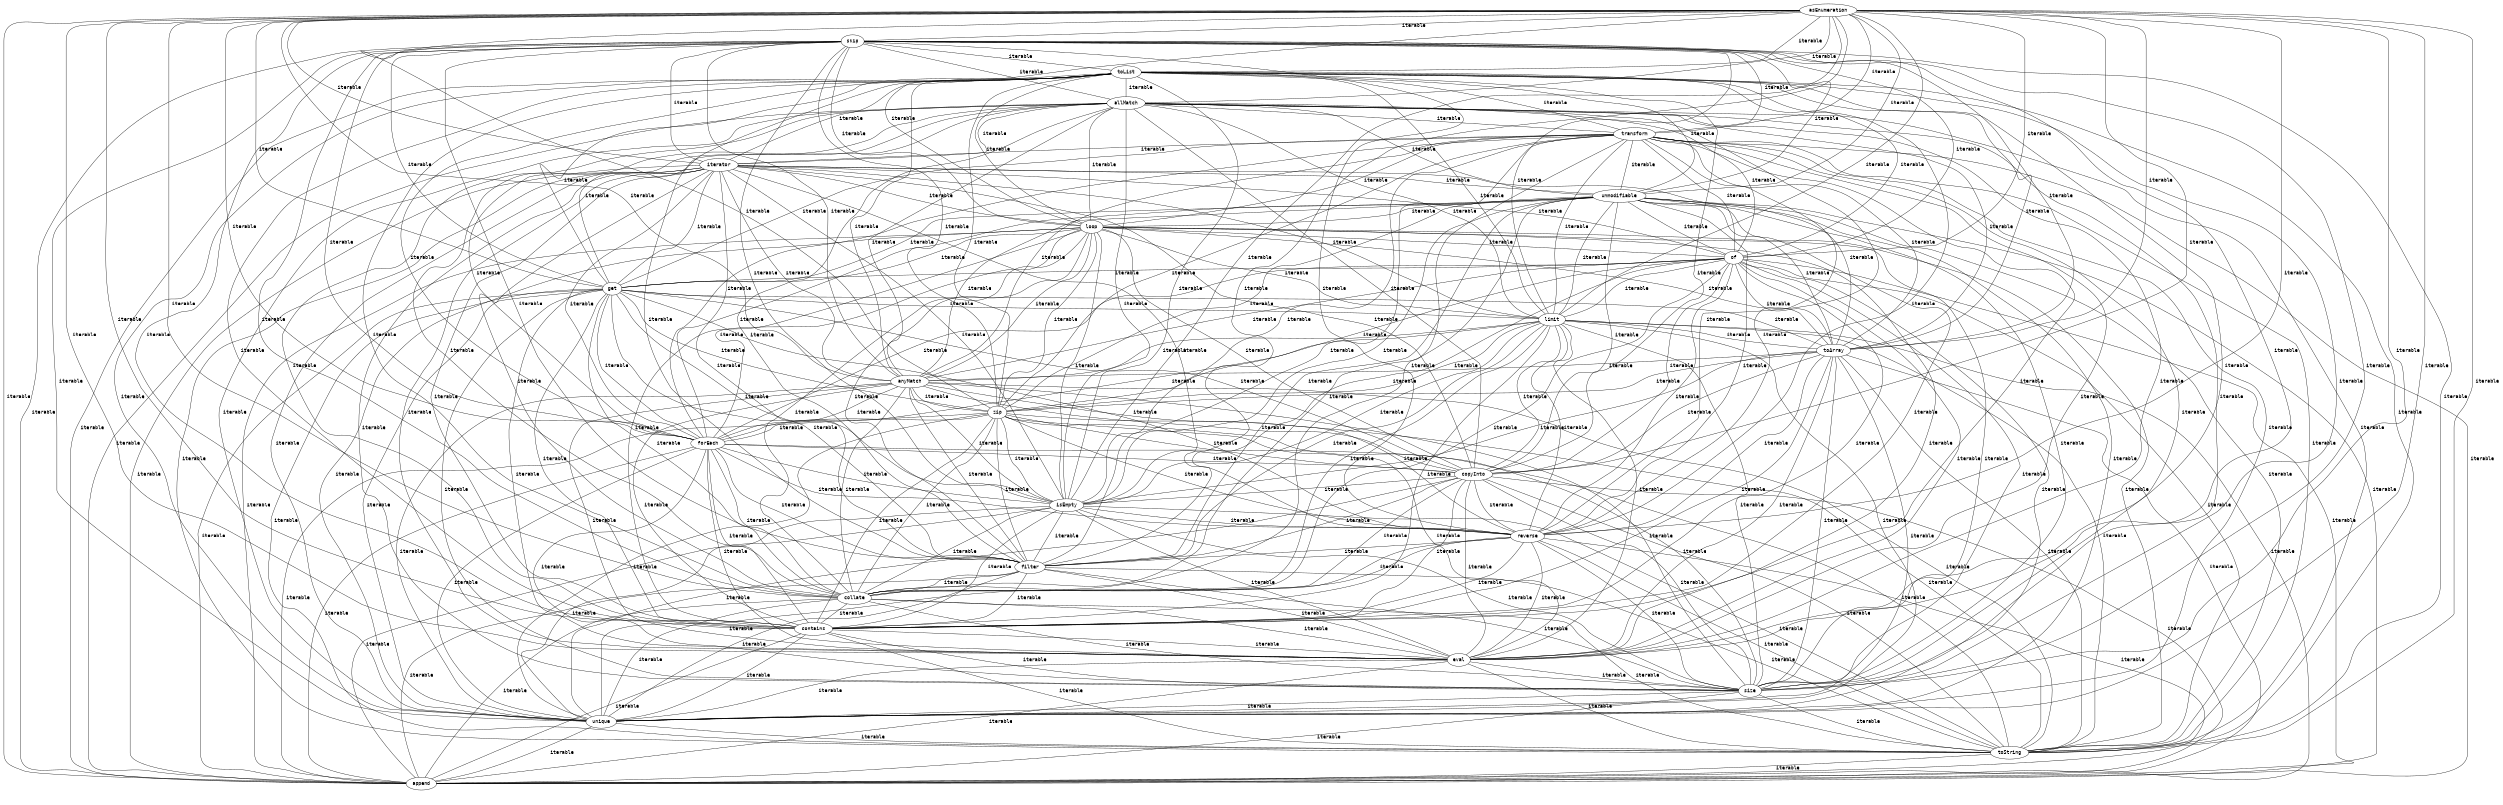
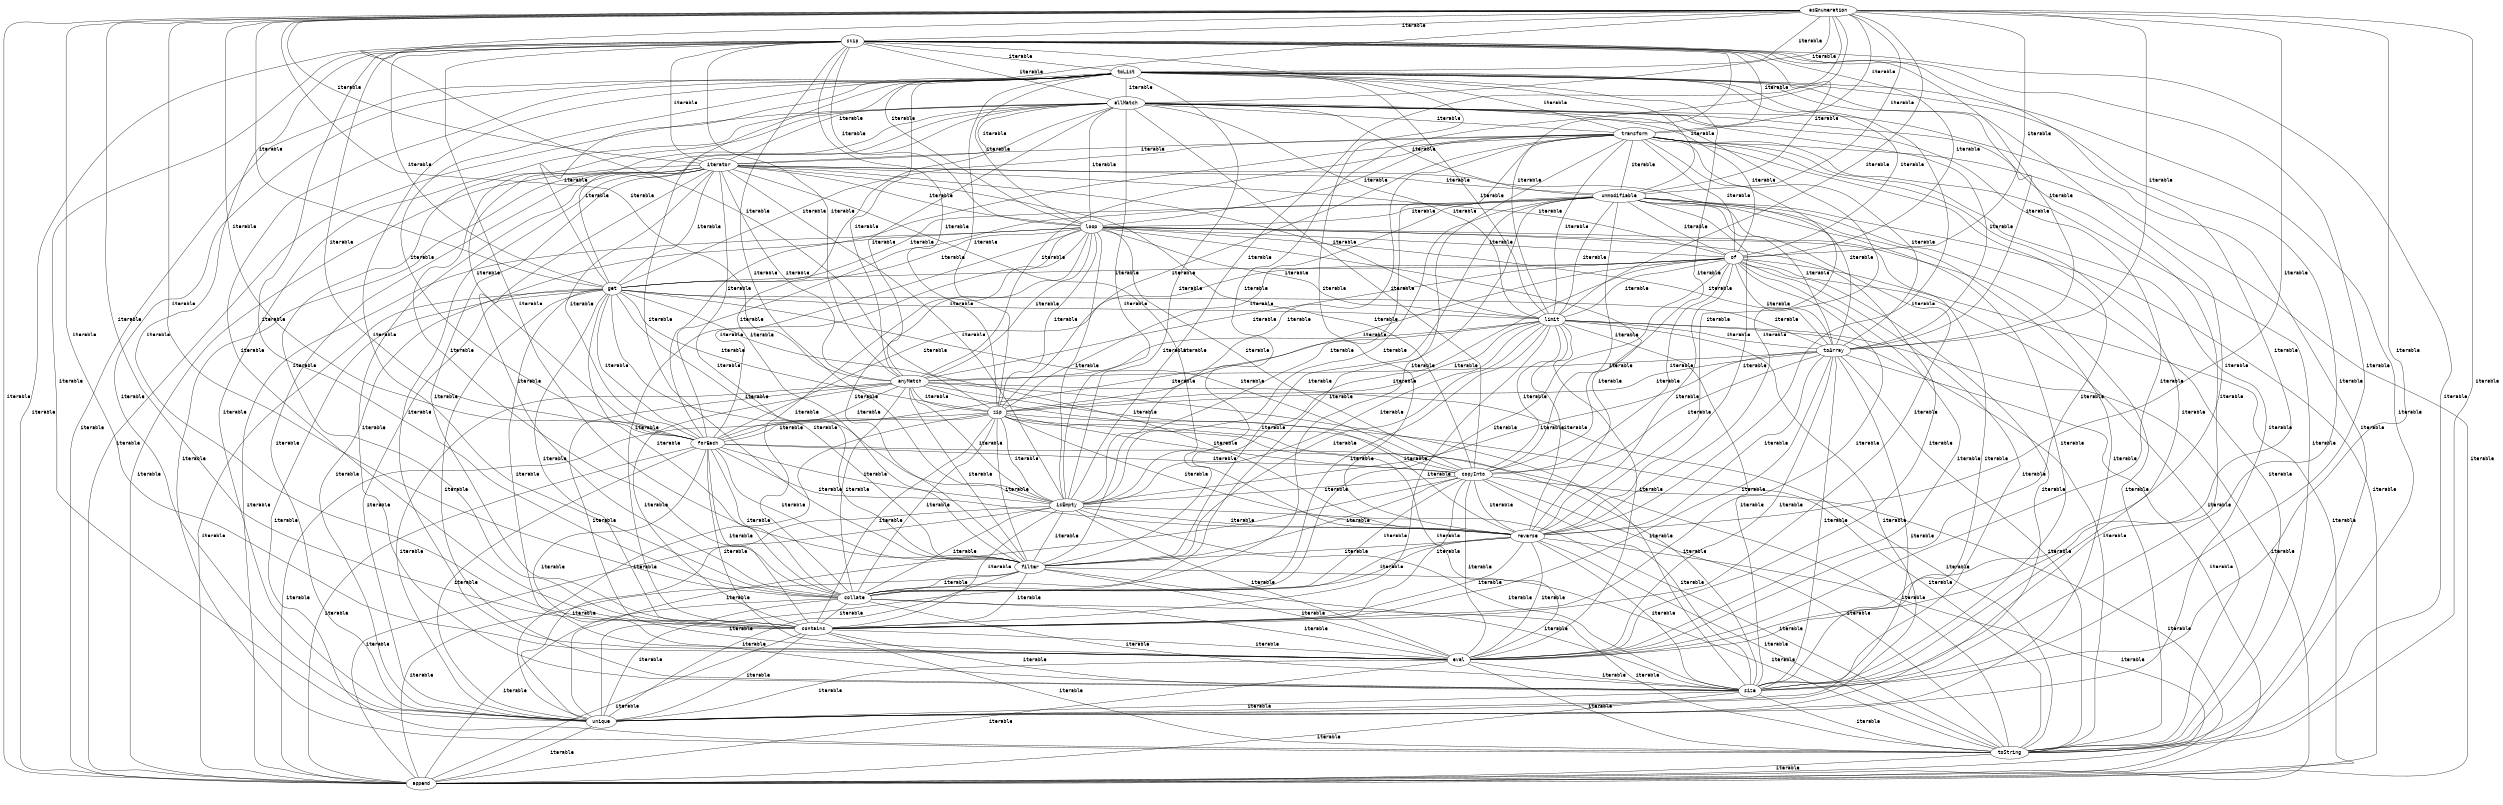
edge "unmodifiable" -- "anyMatch": removed, label "iterable"
edge "loop" -- "reverse": added, label "iterable"
edge "asEnumeration" -- "copyInto": removed, label "iterable"
edge "transform" -- "contains": removed, label "iterable"
edge "asEnumeration" -- "unique": removed, label "iterable"
edge "unique" -- "toString": removed, label "iterable"
